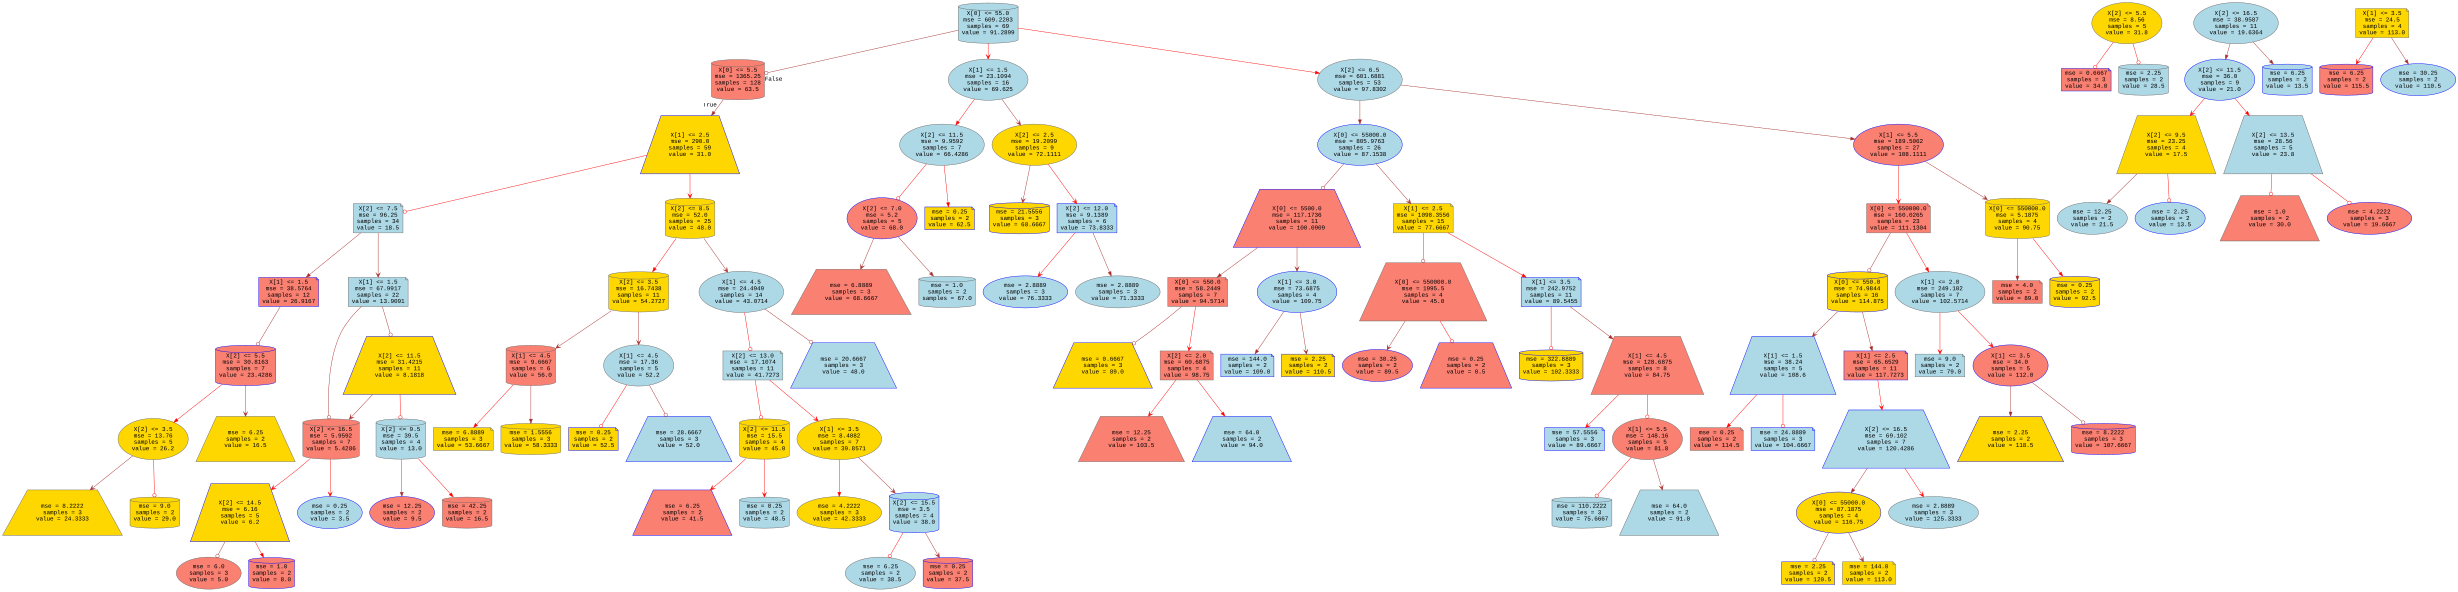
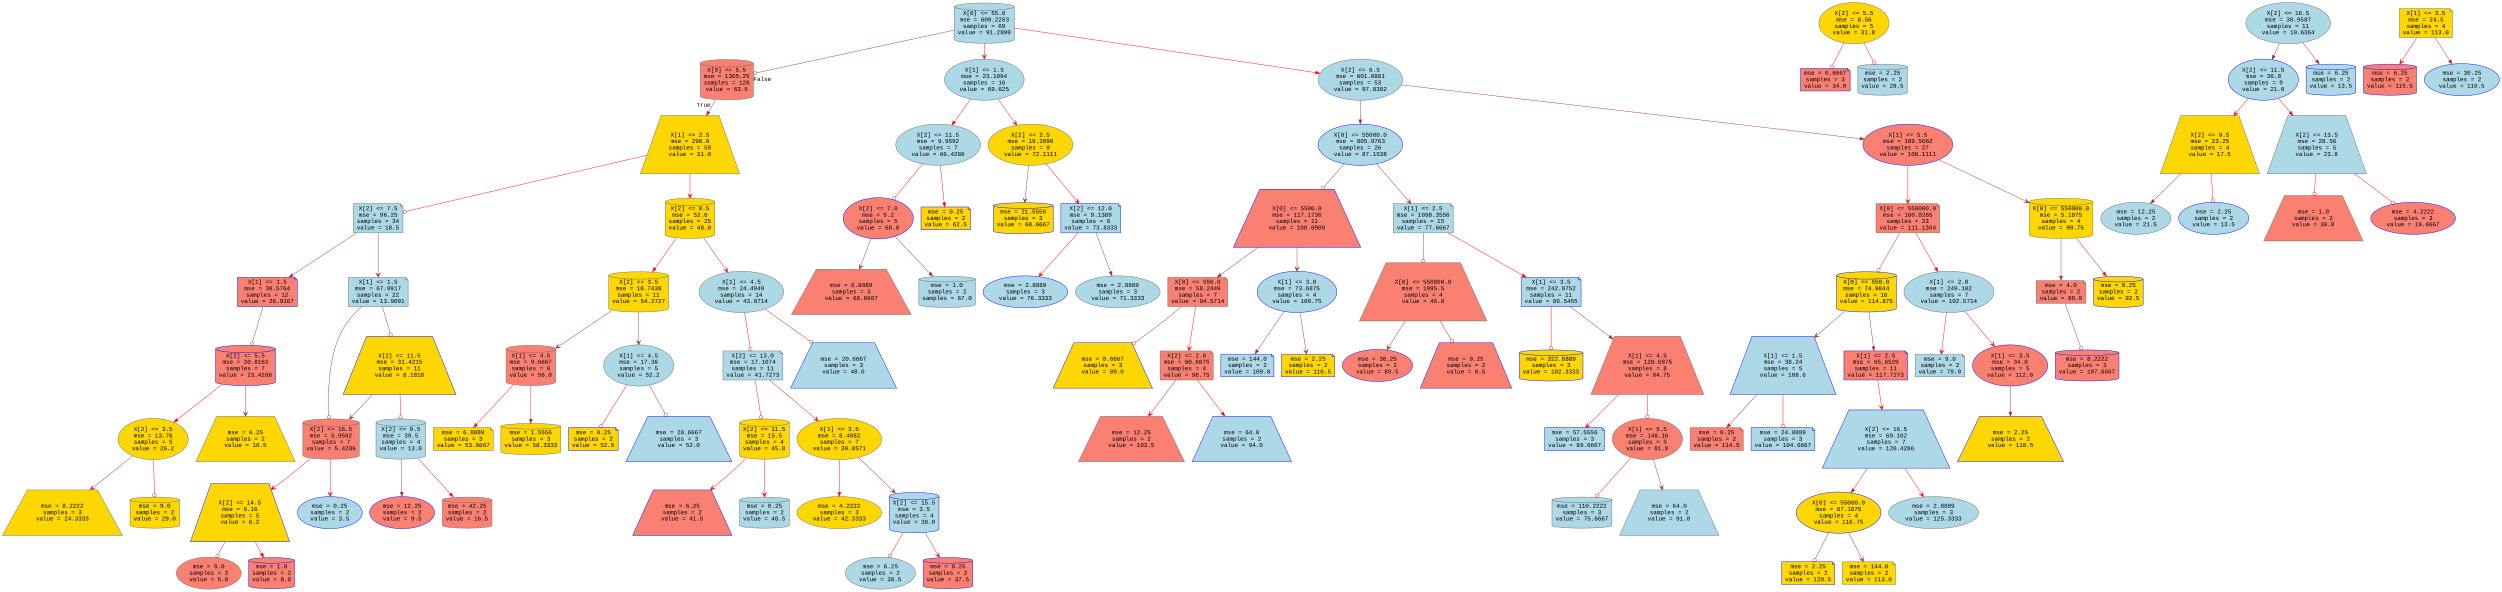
node "X[1] <= 2.5 mse = 290.0 samples = 59 value = 31.0": color blue -> gray40
node "X[1] <= 2.5 mse = 1098.3556 samples = 15 value = 77.6667": fillcolor gold -> lightblue
edge "X[1] <= 3.5 mse = 34.0 samples = 5 value = 112.0" -> "mse = 8.2222 samples = 3 value = 107.6667": now "mse = 4.0 samples = 2 value = 89.0" -> "mse = 8.2222 samples = 3 value = 107.6667"
